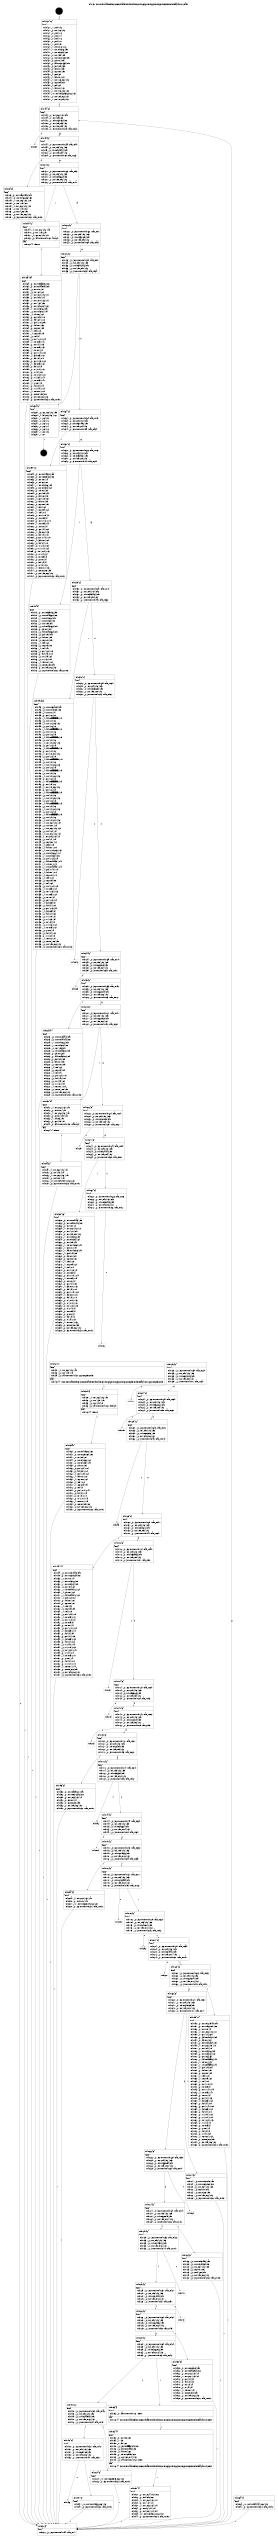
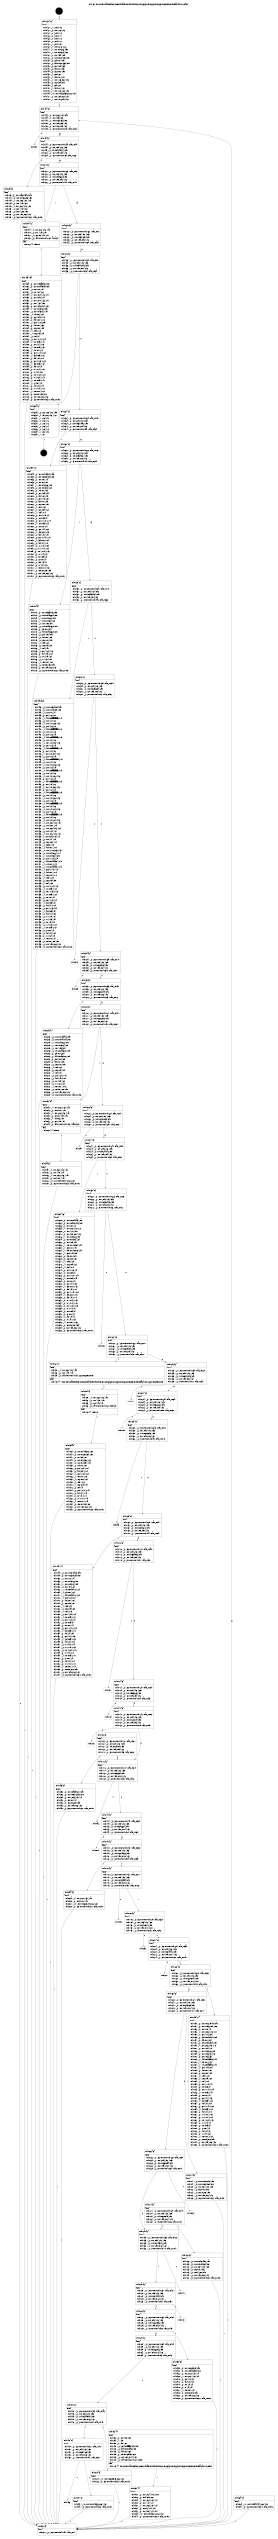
edge "0x4015d4 [28]" -> "0x4015f0 [28]": added, label "14"
node "0x40167c [28]": added
edge "0x401740 [28]" -> "0x40175c [28]": now "0x401740 [28]" -> "0x401778 [28]"
edge "0x401858 [28]" -> "0x401874 [28]": now "0x401858 [28]" -> "0x401890 [28]"
node "0x401cf3 [5]": removed
